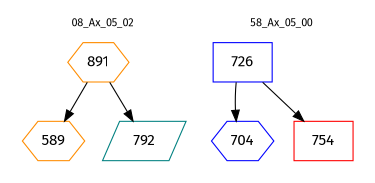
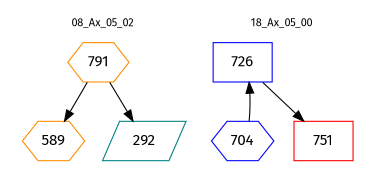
cluster "58_Ax_05_00": label "58_Ax_05_00" -> "18_Ax_05_00"
node "891": label "891" -> "791"
edge "726" -> "704": reversed
node "792": label "792" -> "292"
node "754": label "754" -> "751"
